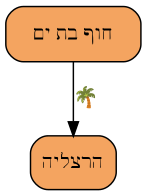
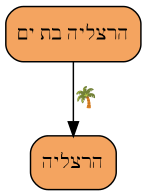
node "חוף בת ים": label "חוף בת ים" -> "הרצליה בת ים"
